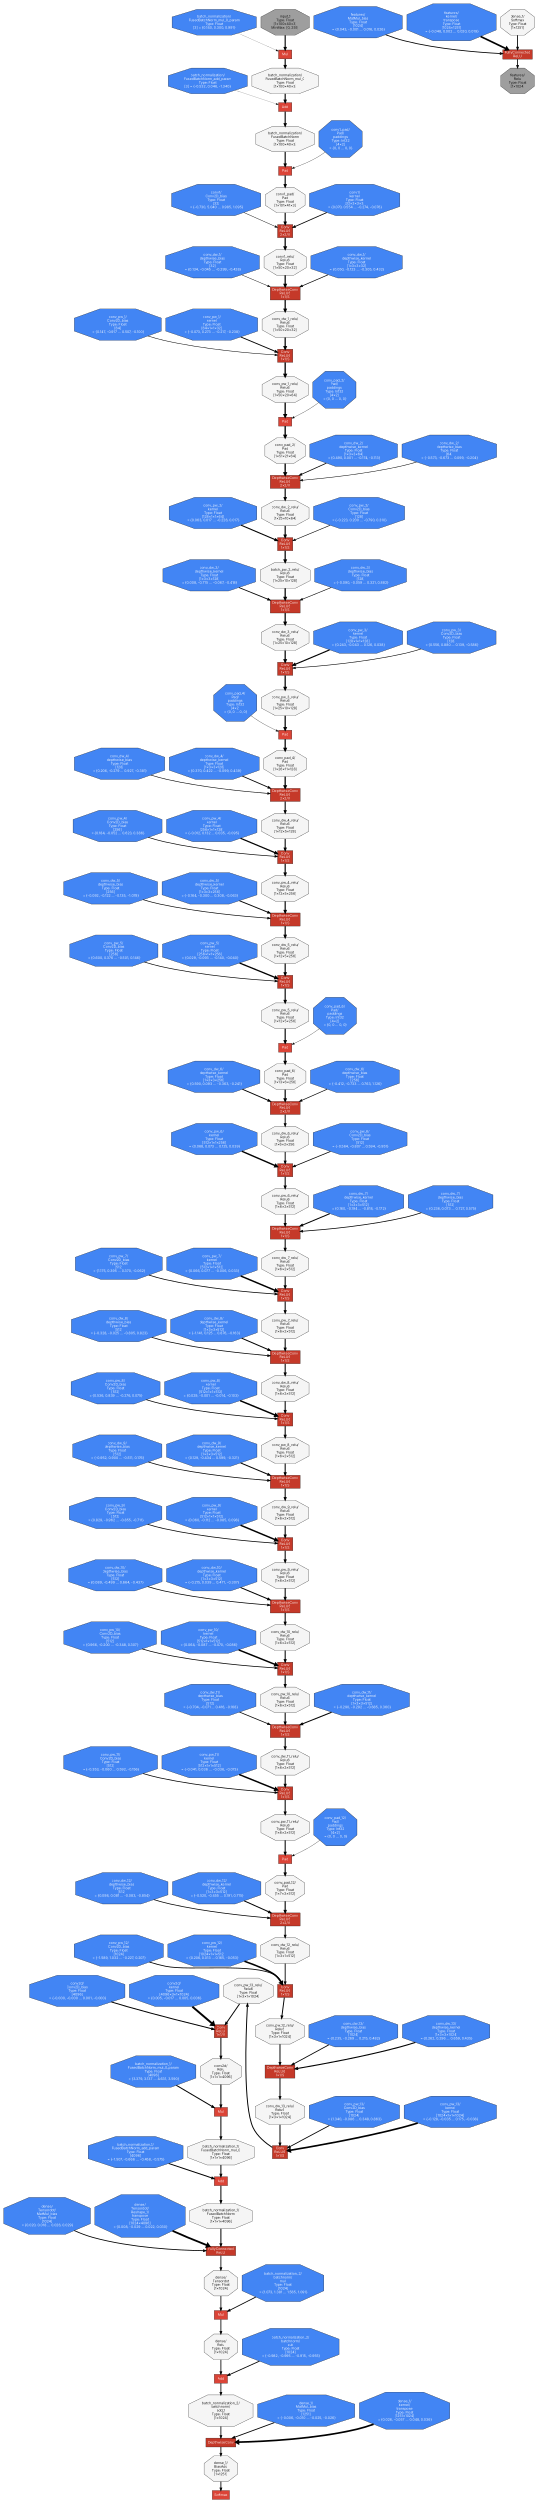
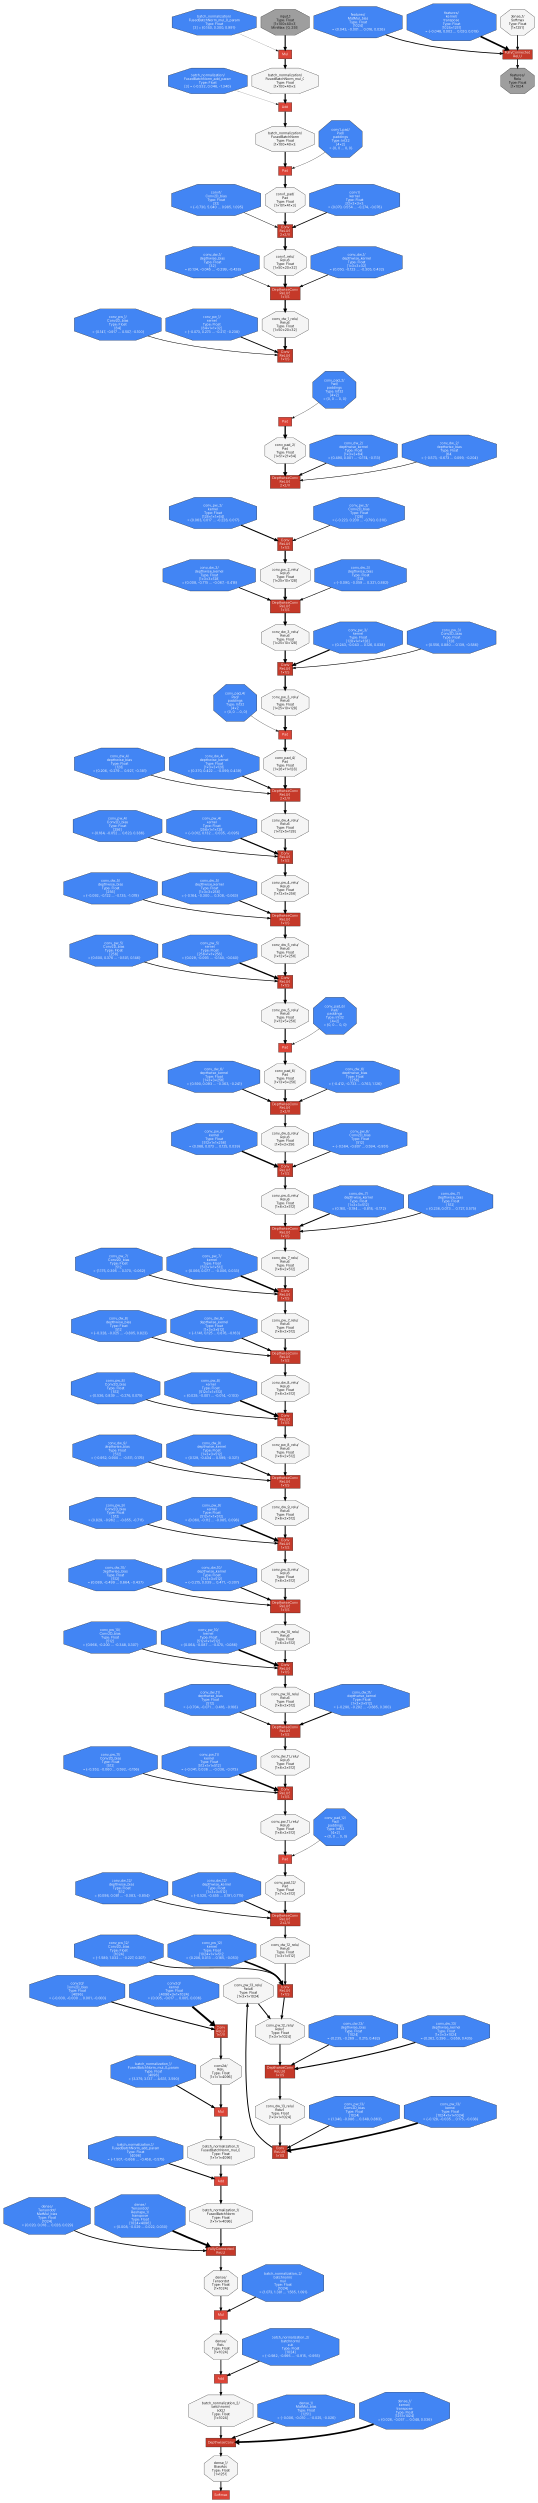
node "conv_pw_1_relu/ Relu6 Type: Float [1×50×20×64]": removed
node "conv_dw_2_relu/ Relu6 Type: Float [1×25×10×64]": removed
node "batch_pw_2_relu/ Relu6 Type: Float [1×25×10×128]": label "batch_pw_2_relu/ Relu6 Type: Float [1×25×10×128]" -> "conv_pw_2_relu/ Relu6 Type: Float [1×25×10×128]"
edge "conv_pw_13_relu/ Relu6 Type: Float [1×3×1×1024]" -> "Conv ReLU 1x1/V": now "conv_pw_13_relu/ Relu6 Type: Float [1×3×1×1024]" -> "conv_pw_12_relu/ Relu6 Type: Float [1×3×1×1024]"
